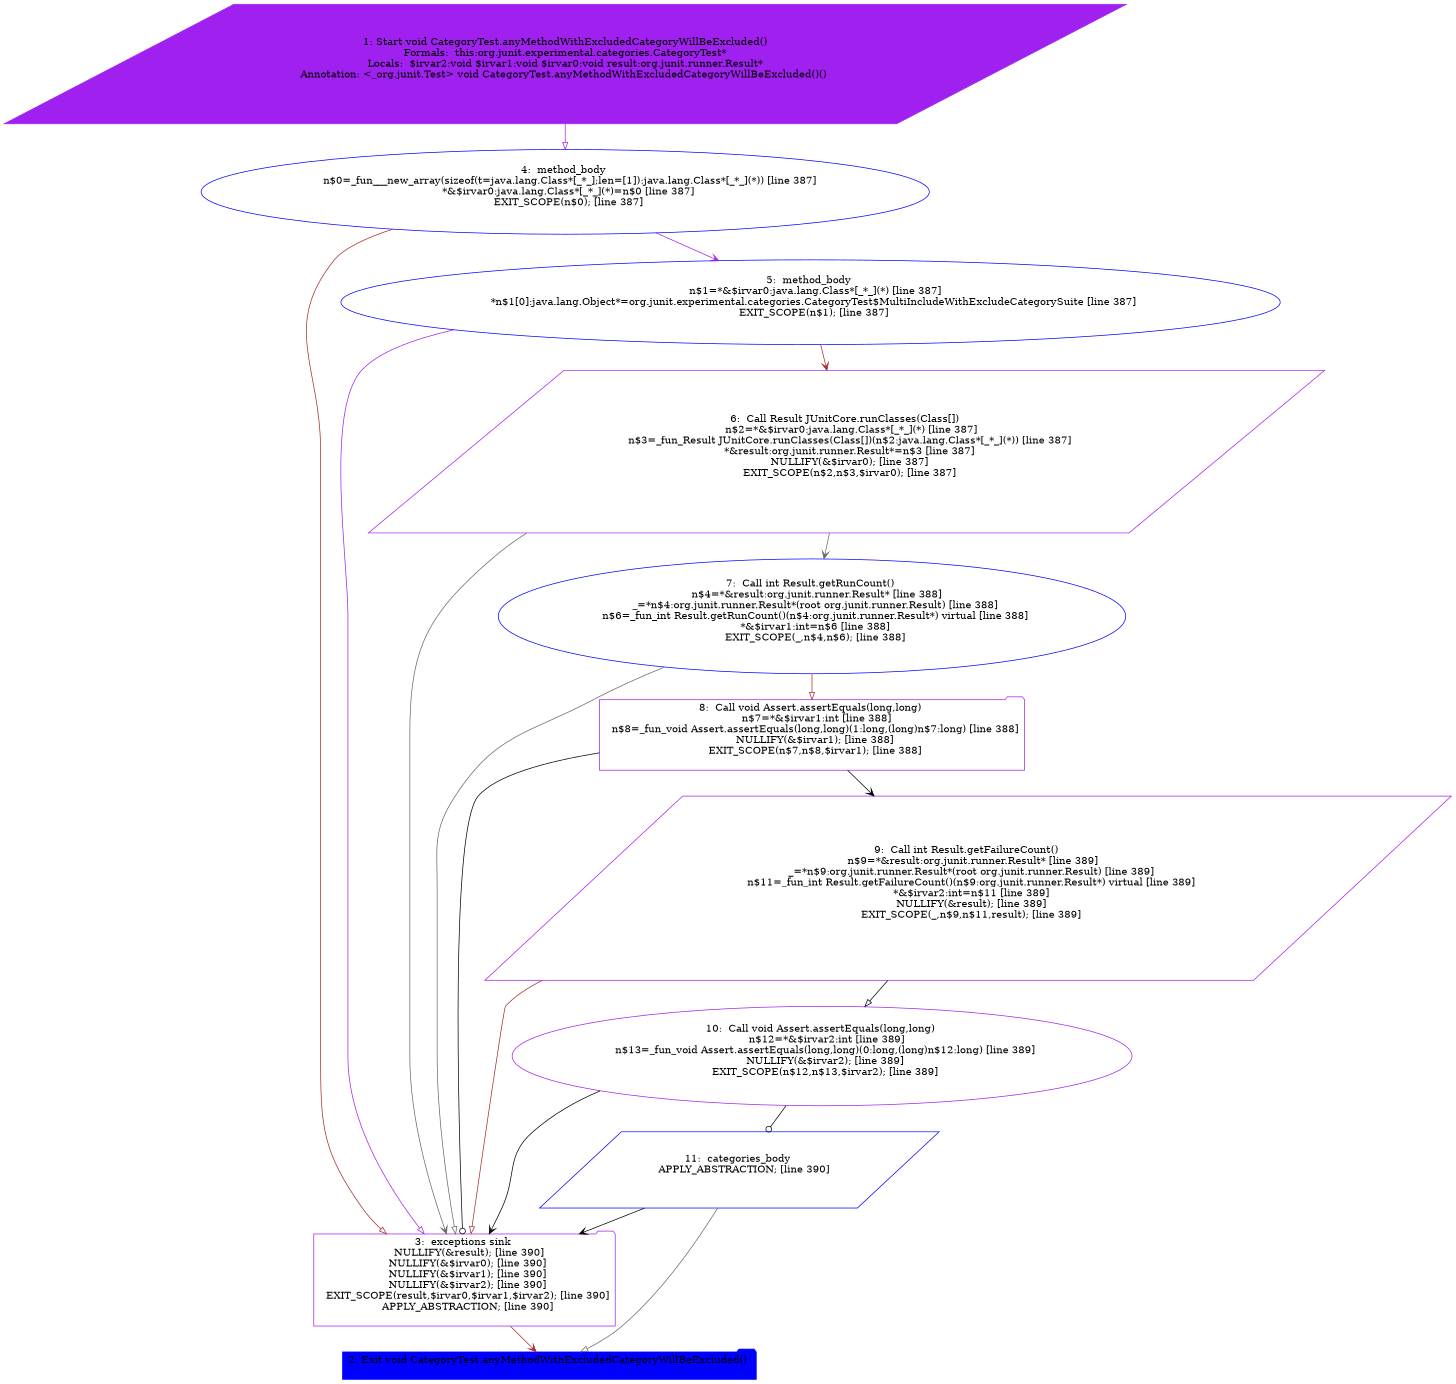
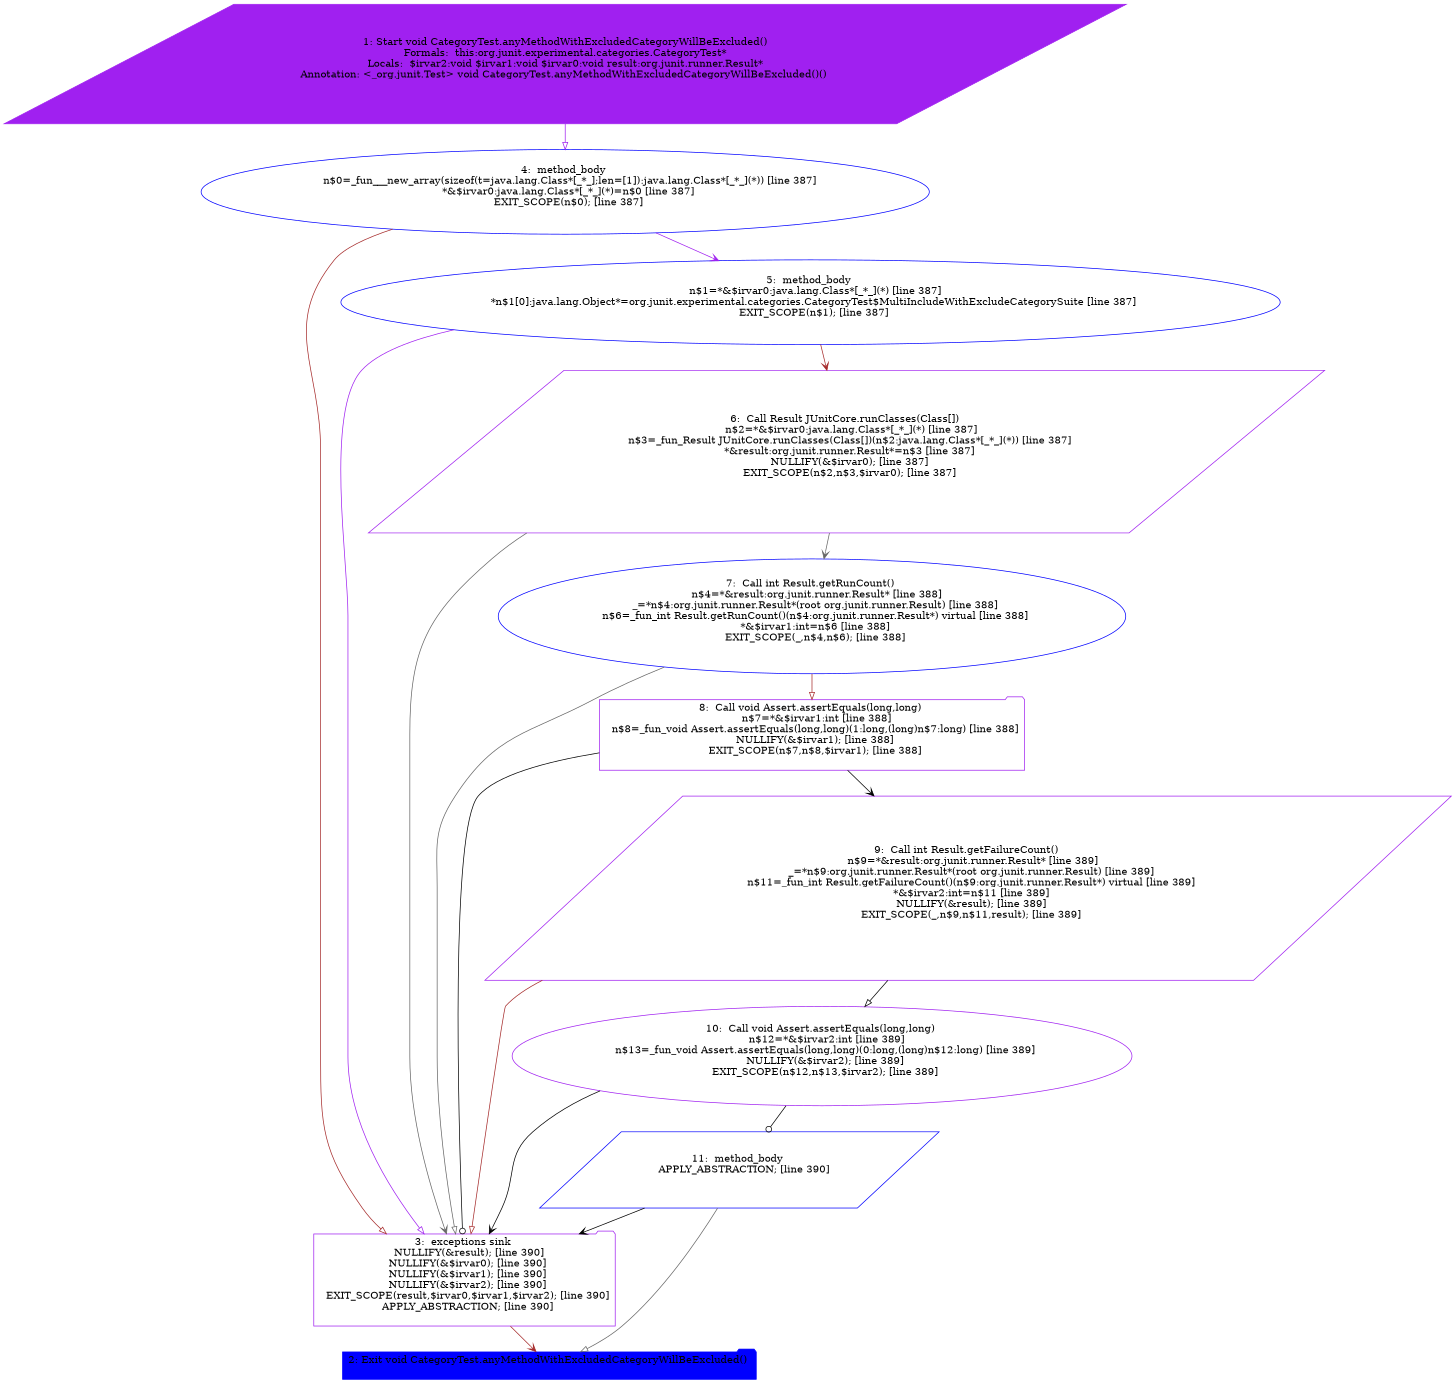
node "11:  categories_body APPLY_ABSTRACTION; [line 390]": label "11:  categories_body APPLY_ABSTRACTION; [line 390]" -> "11:  method_body APPLY_ABSTRACTION; [line 390]"
